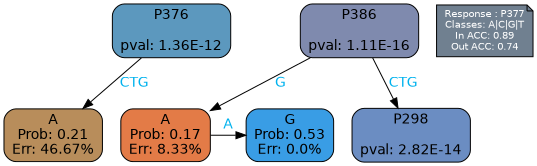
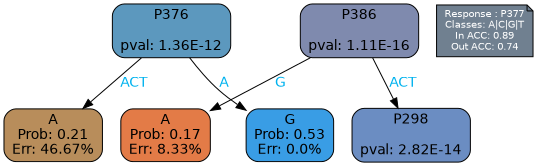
edge "P376 pval: 1.36E-12" -> "A Prob: 0.21 Err: 46.67%": label "CTG" -> "ACT"
edge "P386 pval: 1.11E-16" -> "P298 pval: 2.82E-14": label "CTG" -> "ACT"
edge "A Prob: 0.17 Err: 8.33%" -> "G Prob: 0.53 Err: 0.0%": now "P376 pval: 1.36E-12" -> "G Prob: 0.53 Err: 0.0%"
